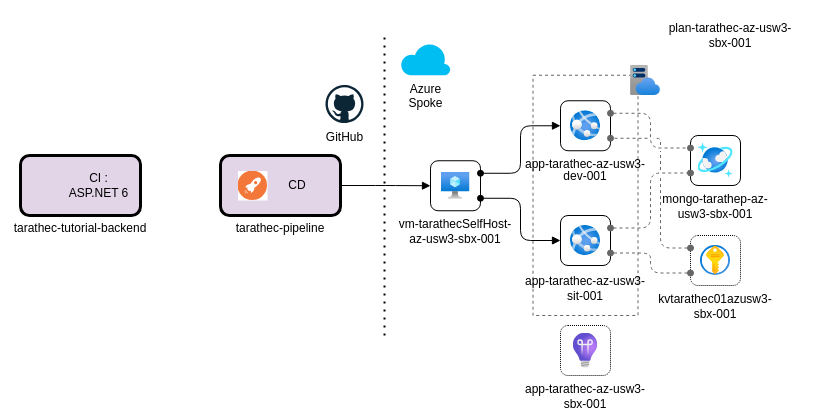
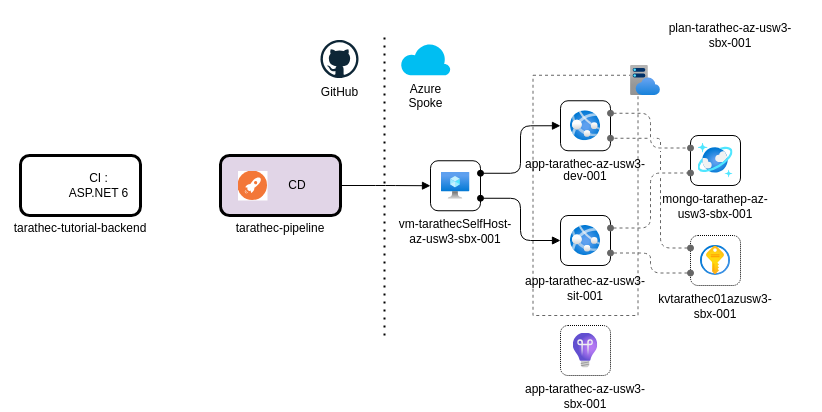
node "GitHub": moved (345, 104) -> (340, 59)
node "tarathec-tutorial-backend": fillcolor #e1d5e7 -> #ffffff
